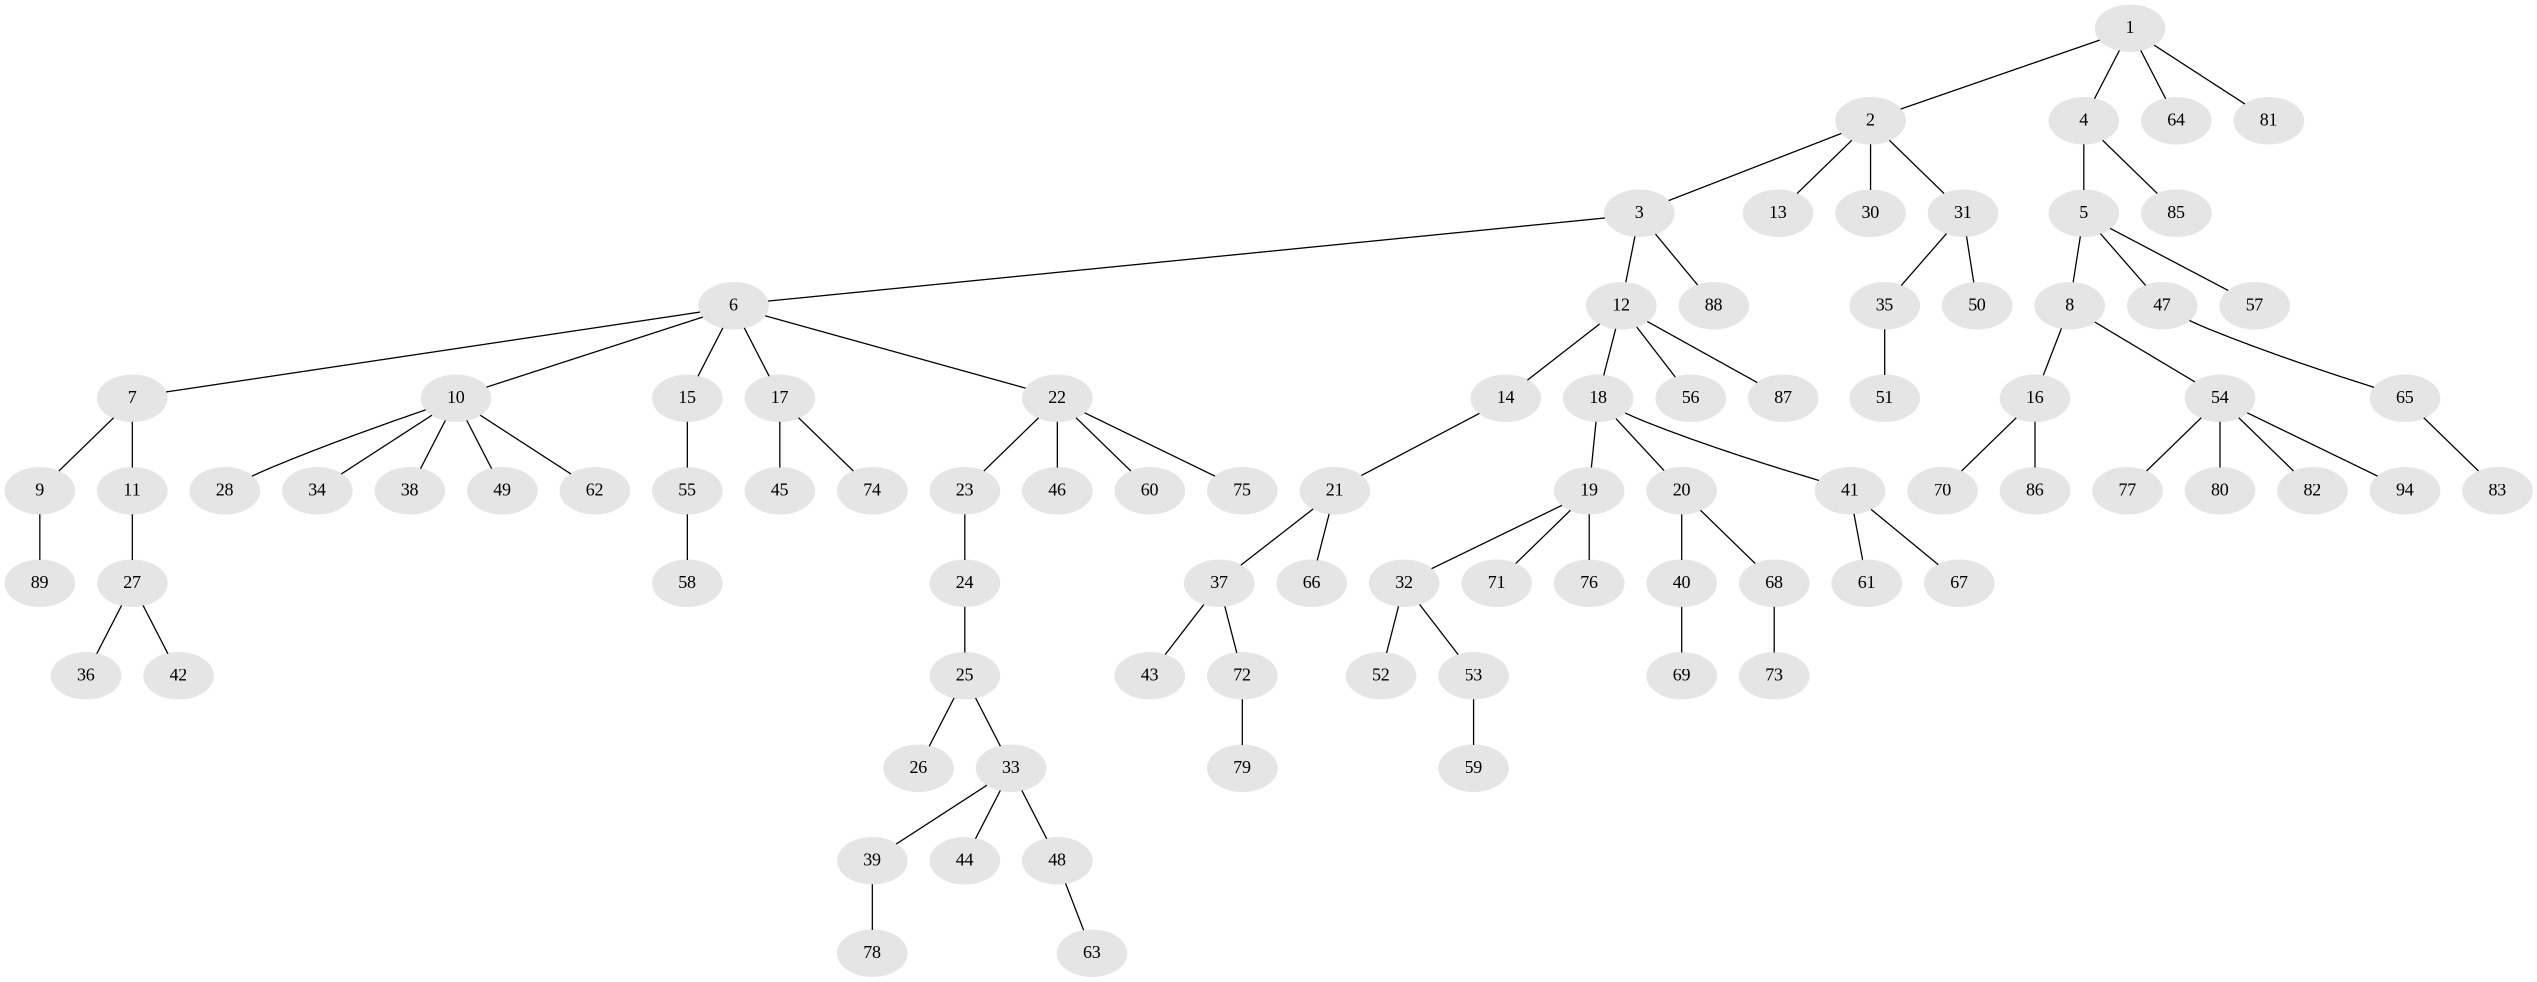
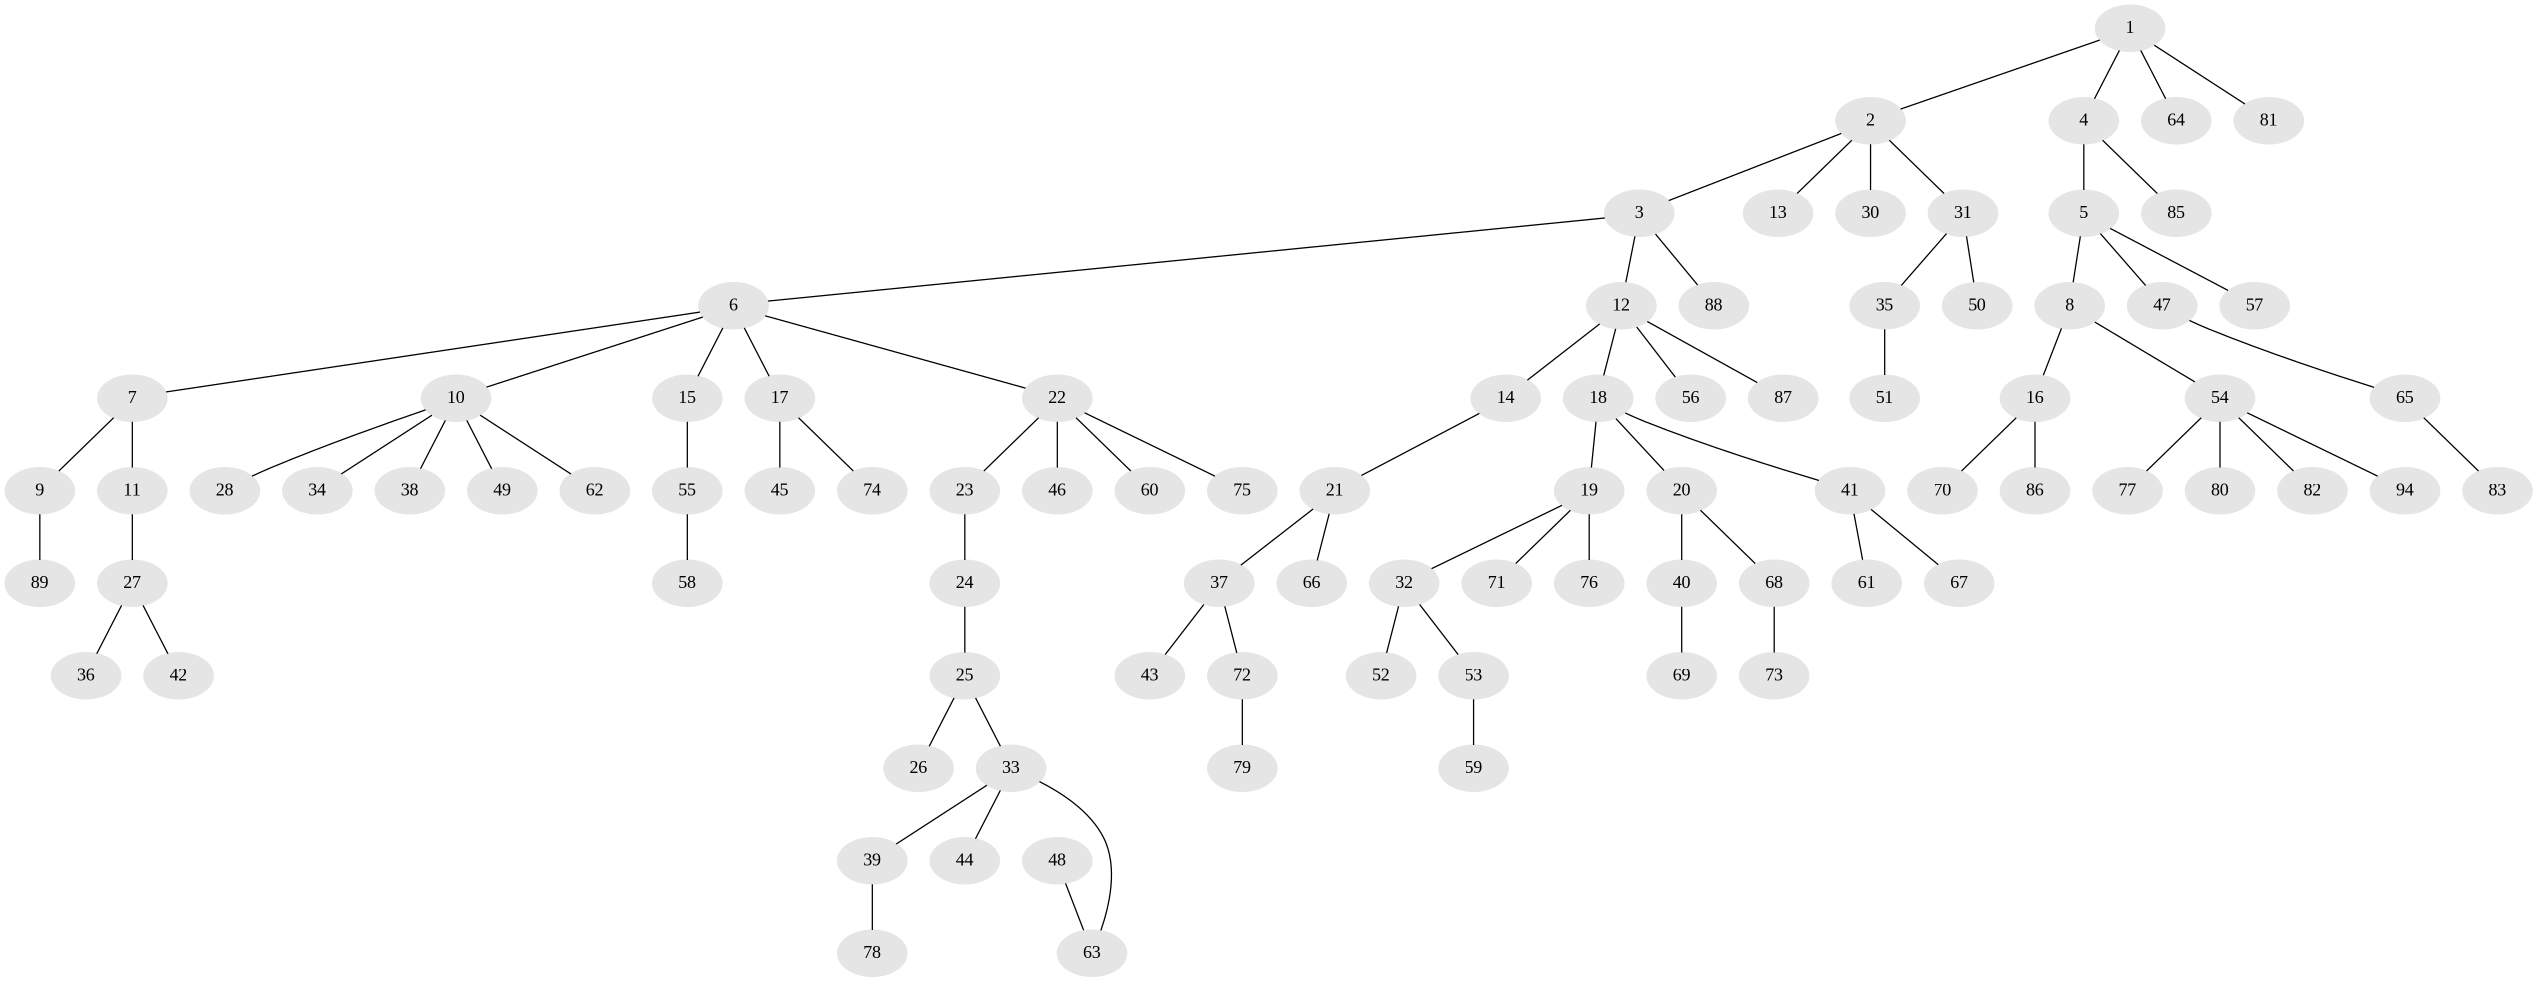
edge "33" -- "48": now "33" -- "63"
